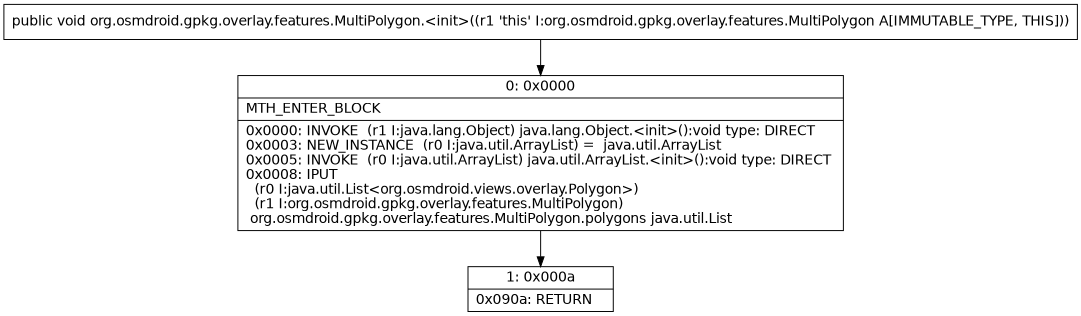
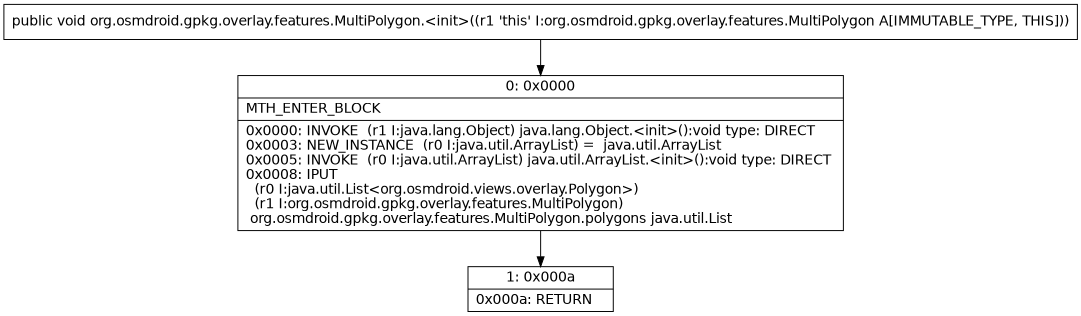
node "1: 0x000a": text "0x090a: RETURN" -> "0x000a: RETURN"
